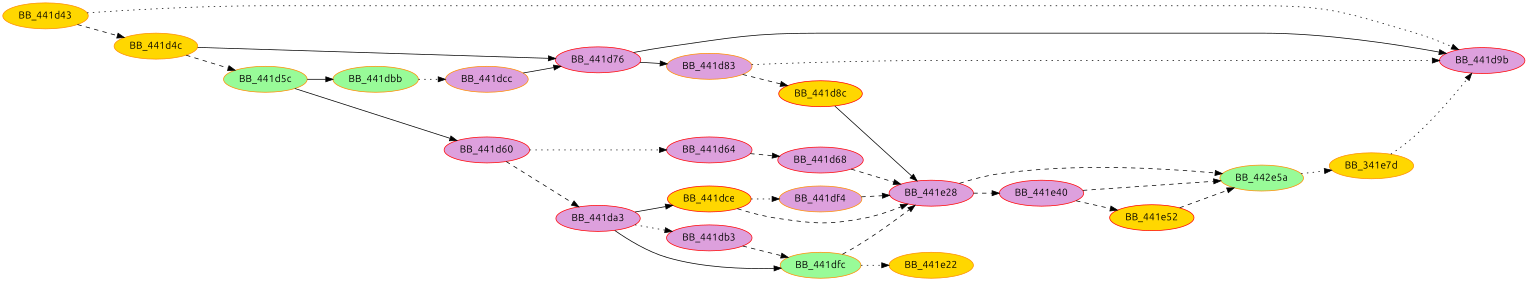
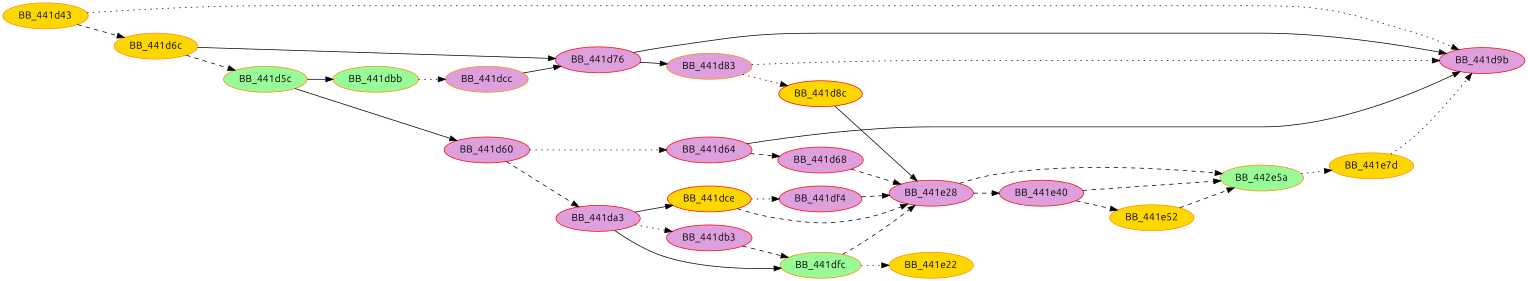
node "BB_441d4c": label "BB_441d4c" -> "BB_441d6c"
edge "BB_441d83" -> "BB_441d8c": style dashed -> dotted
edge "BB_441d64" -> "BB_441d9b": added
node "BB_341e7d": label "BB_341e7d" -> "BB_441e7d"
node "BB_441df4": color darkorange -> red
node "BB_441e52": color red -> darkorange
